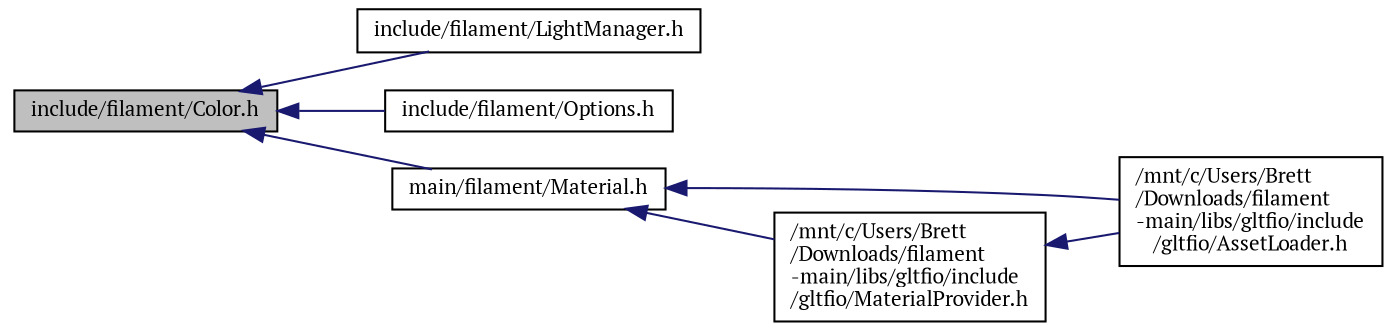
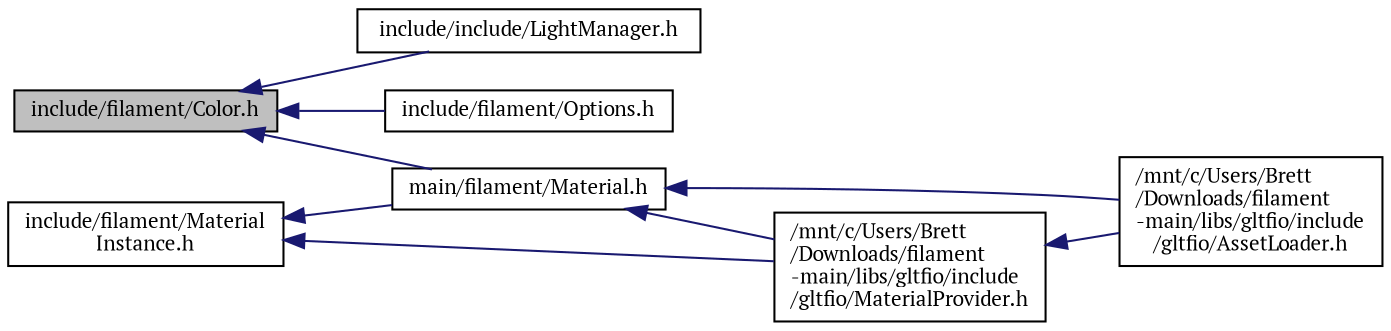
node "include/filament/LightManager.h": label "include/filament/LightManager.h" -> "include/include/LightManager.h"
node "include/filament/Material Instance.h": added
